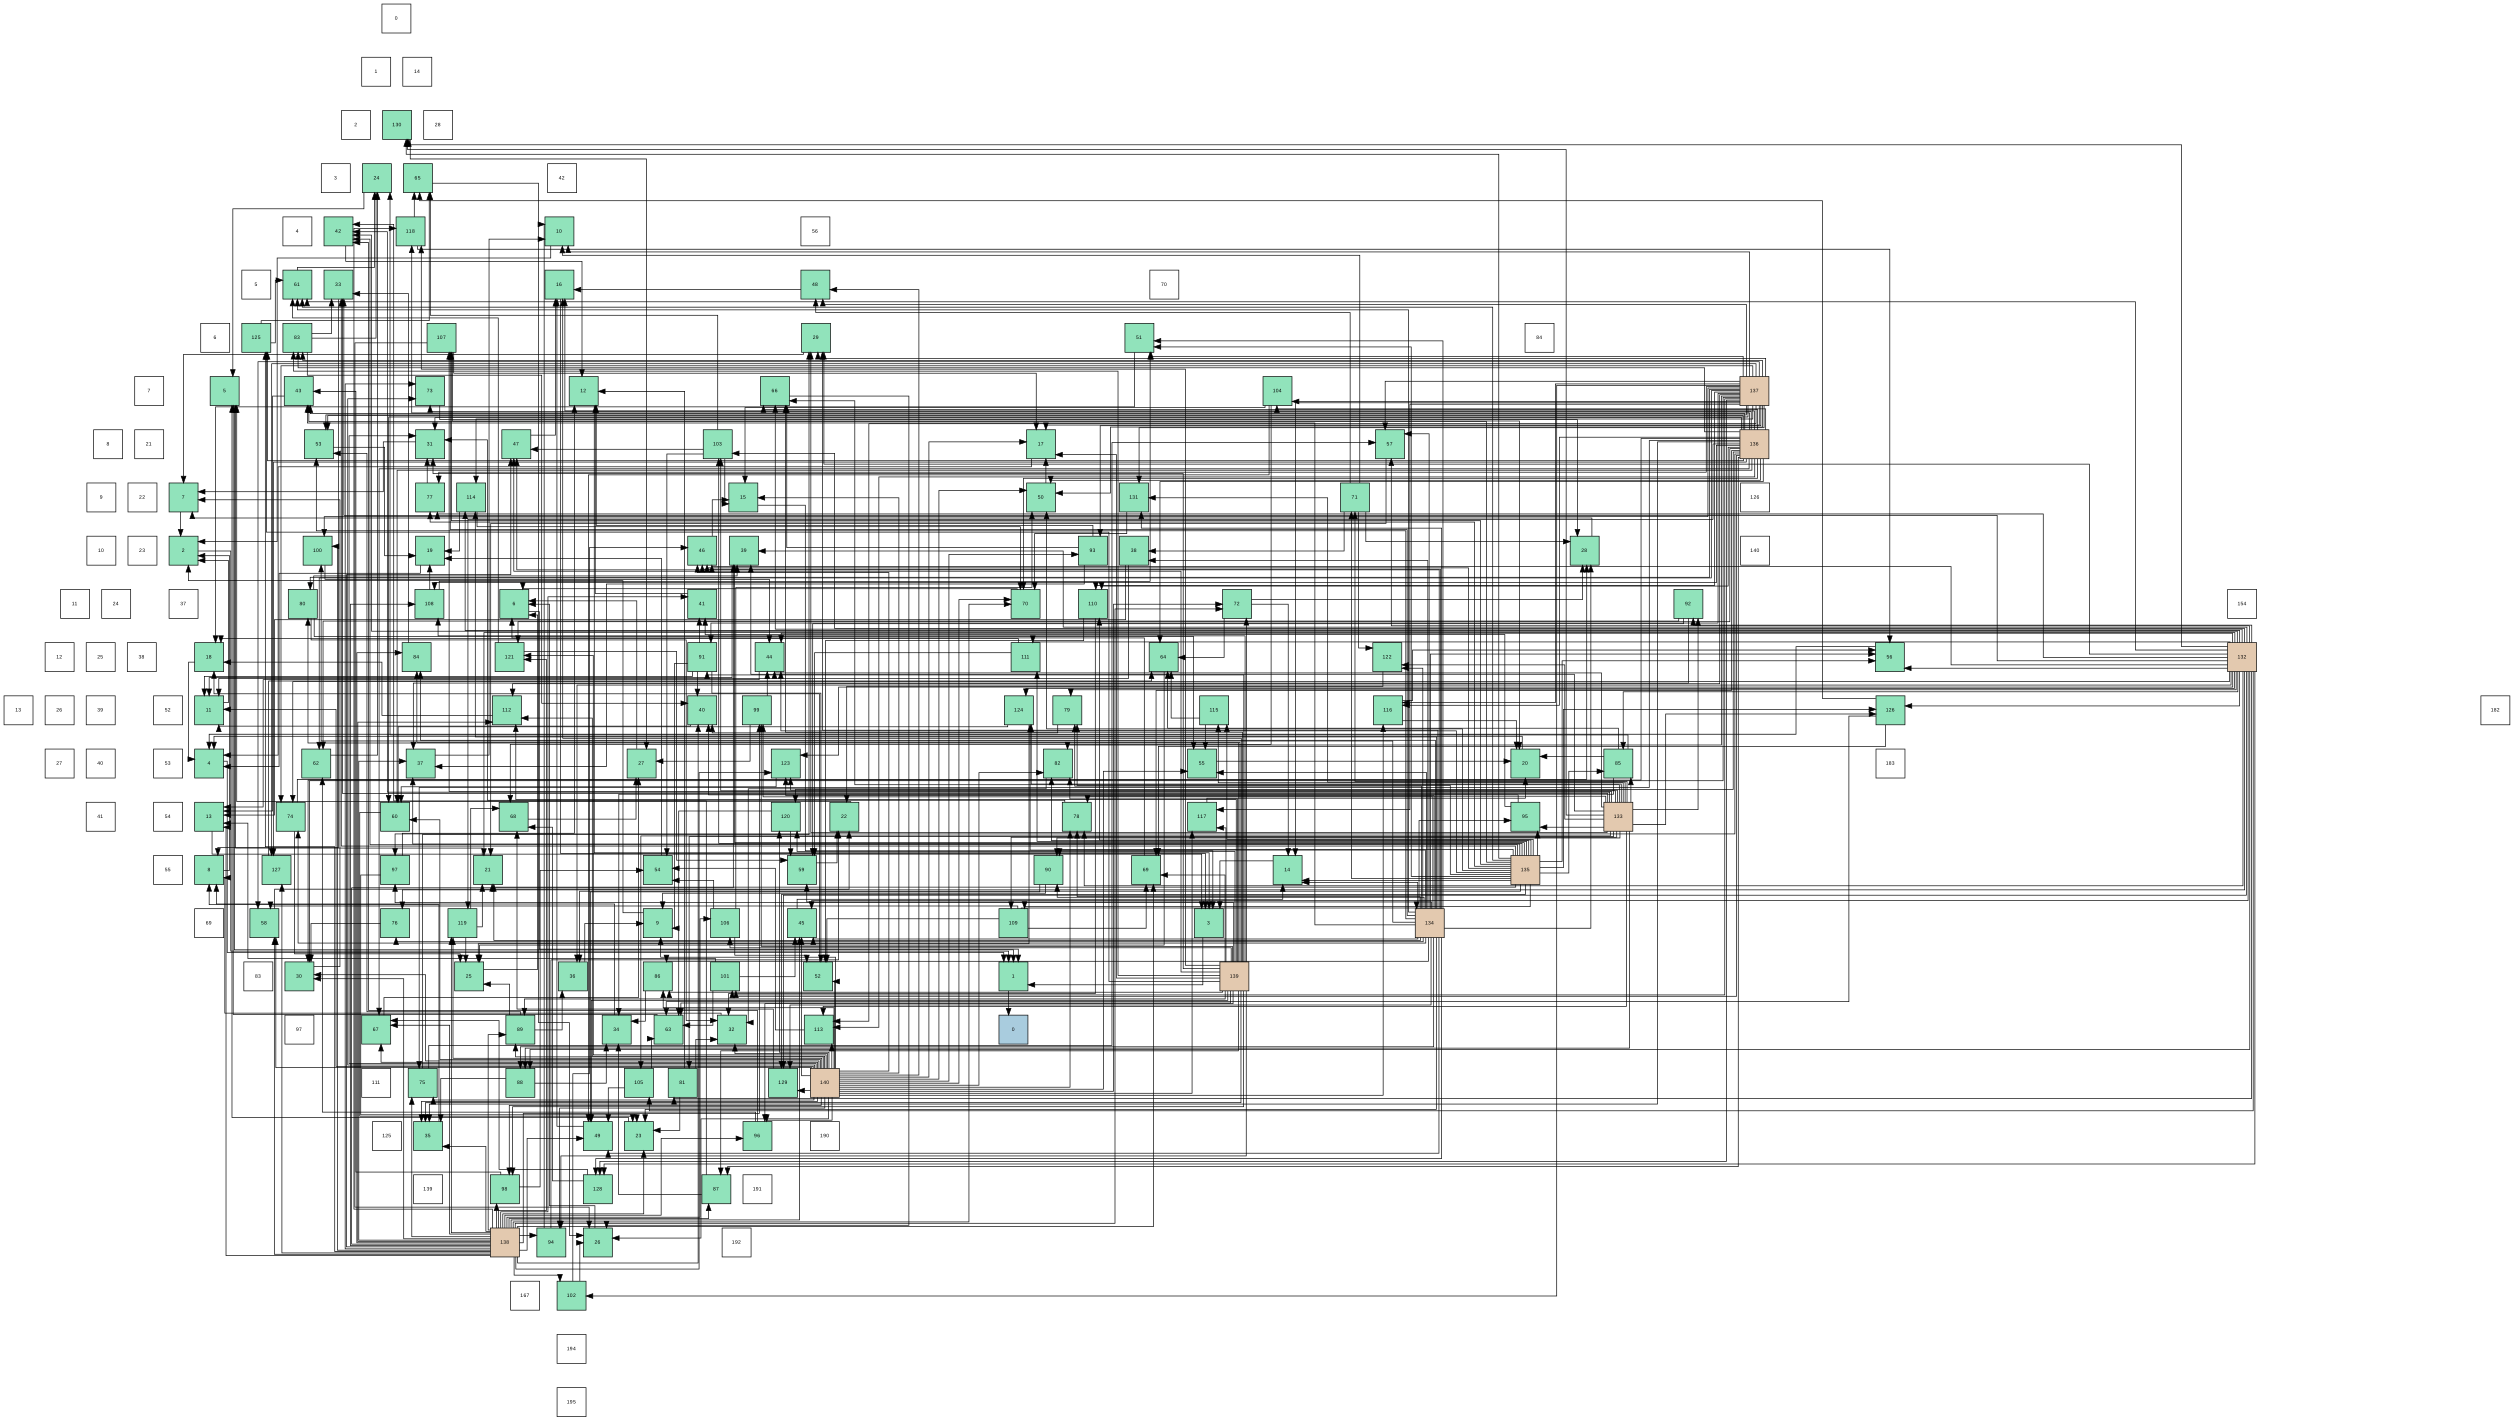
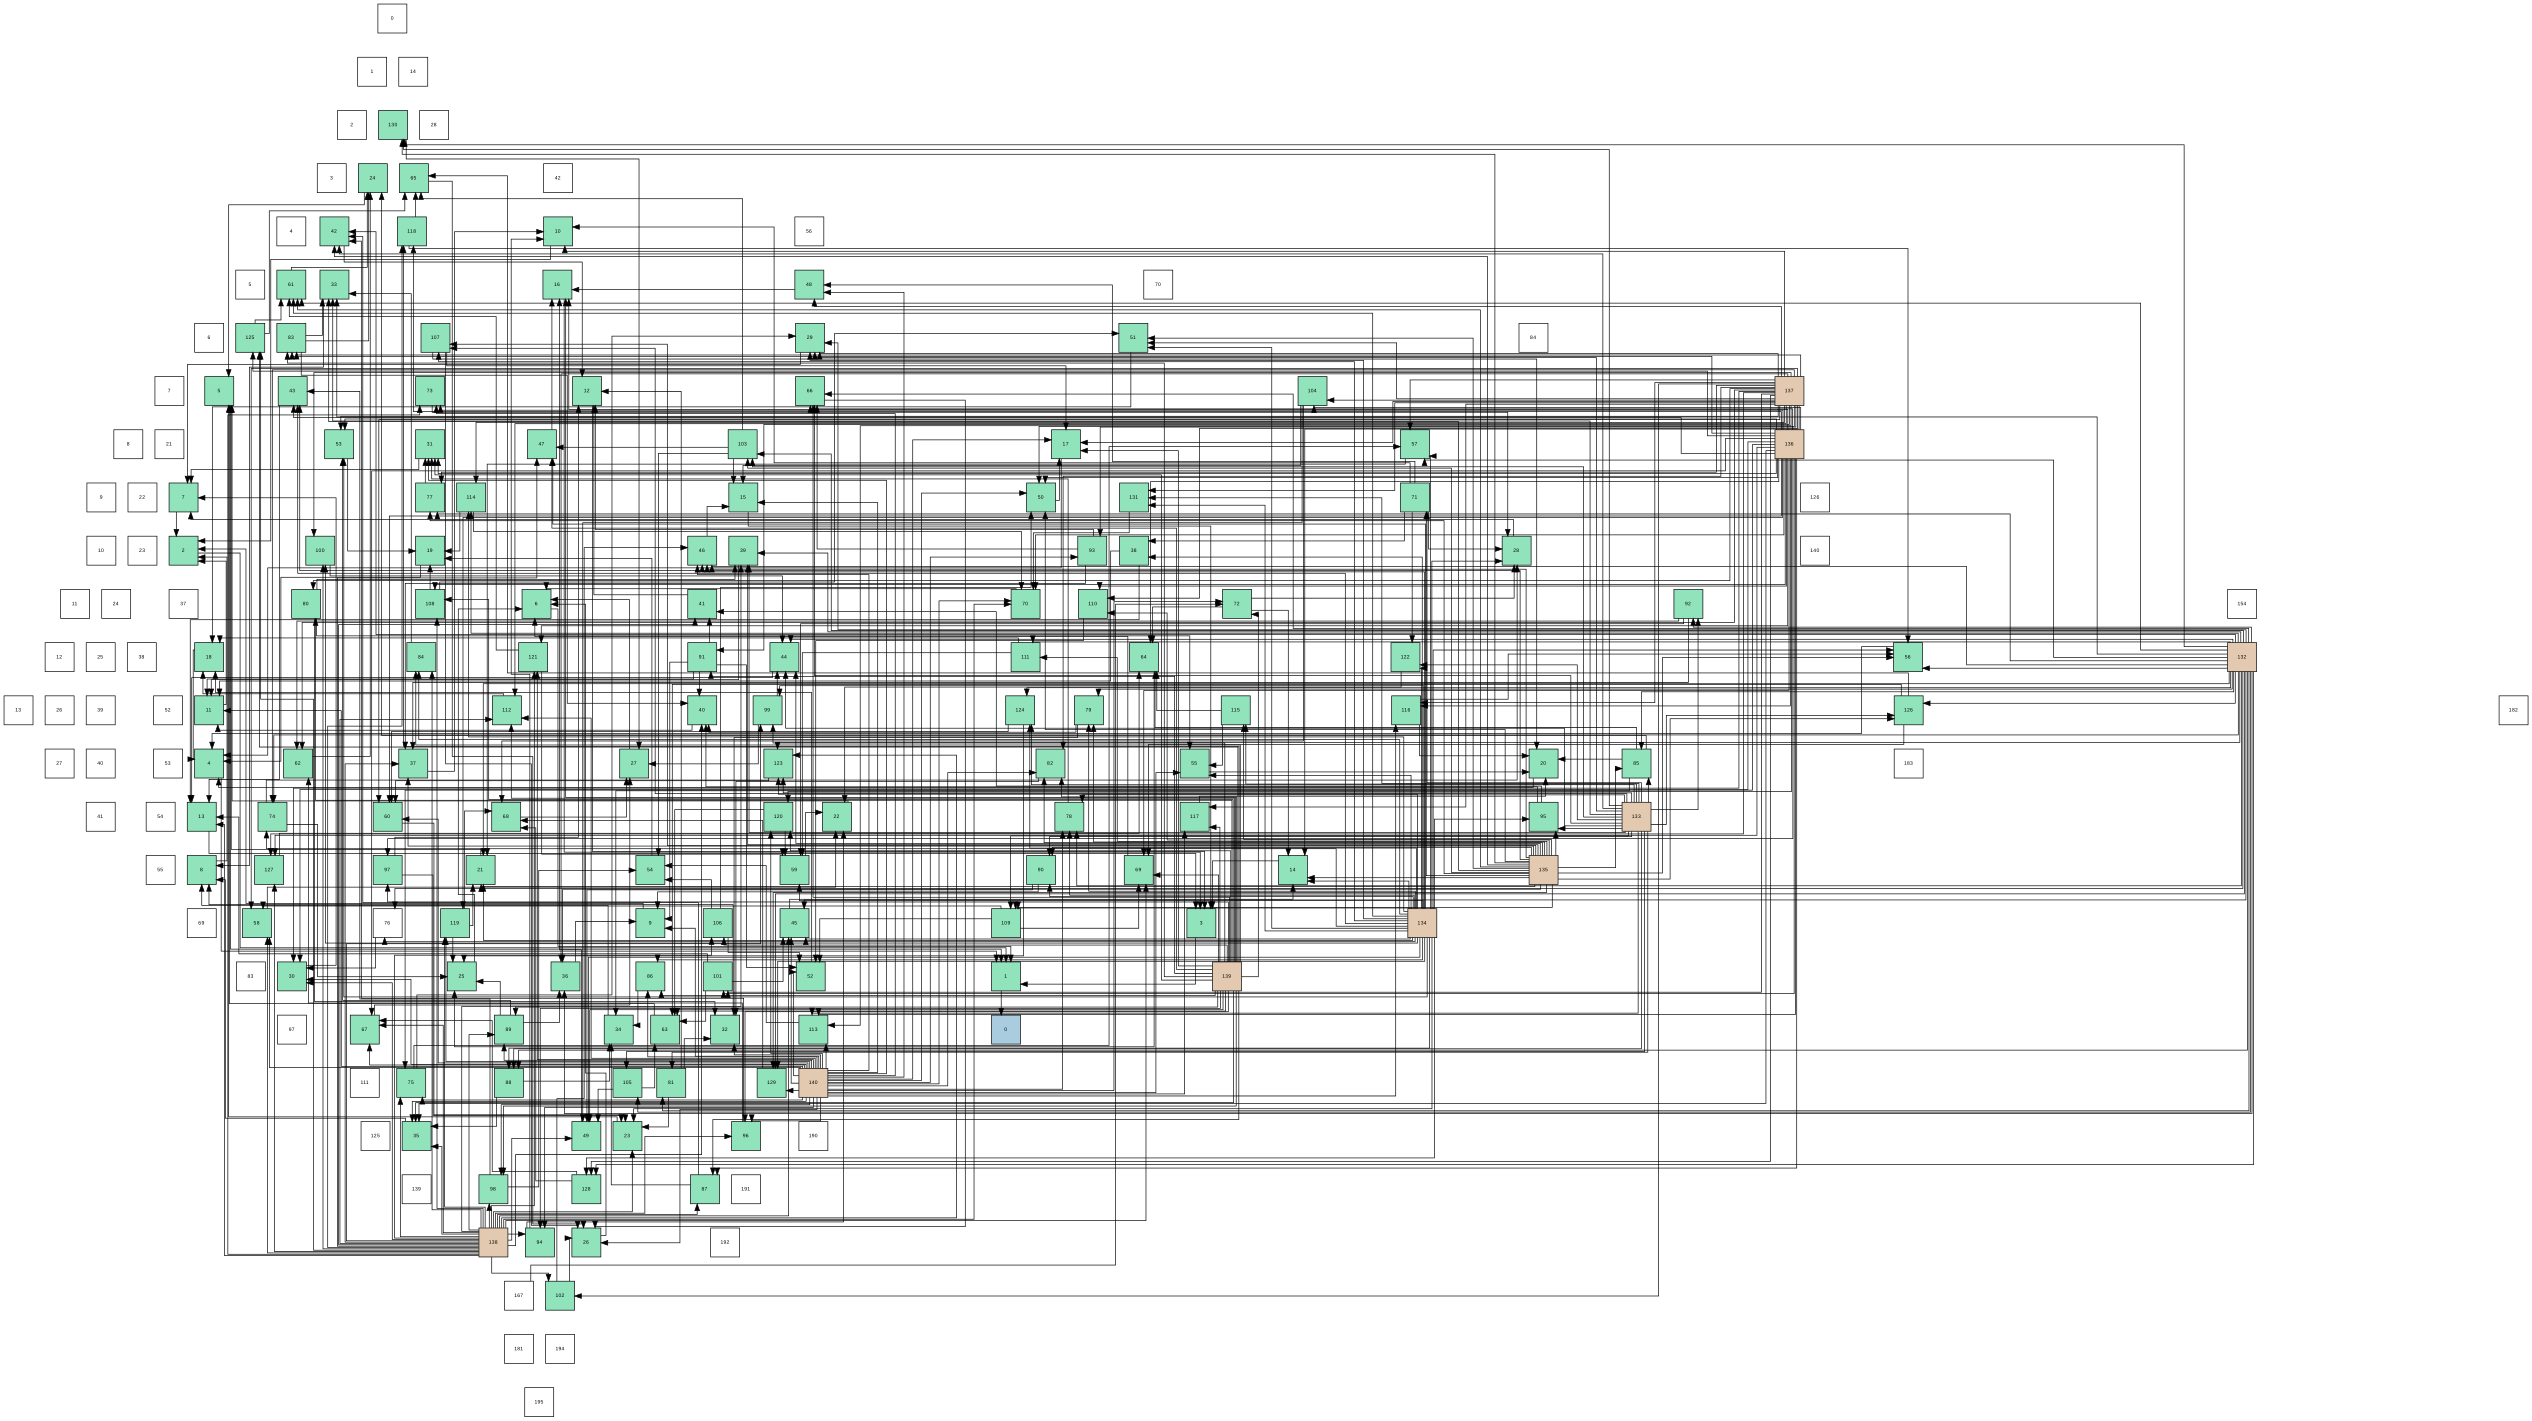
edge "137" -> "36": added
edge "109" -> "134": reversed
node "76": fillcolor #91e3bb -> #ffffff
edge "110" -> "32": now "79" -> "32"
edge "138" -> "72": now "167" -> "72"
node "181": added
